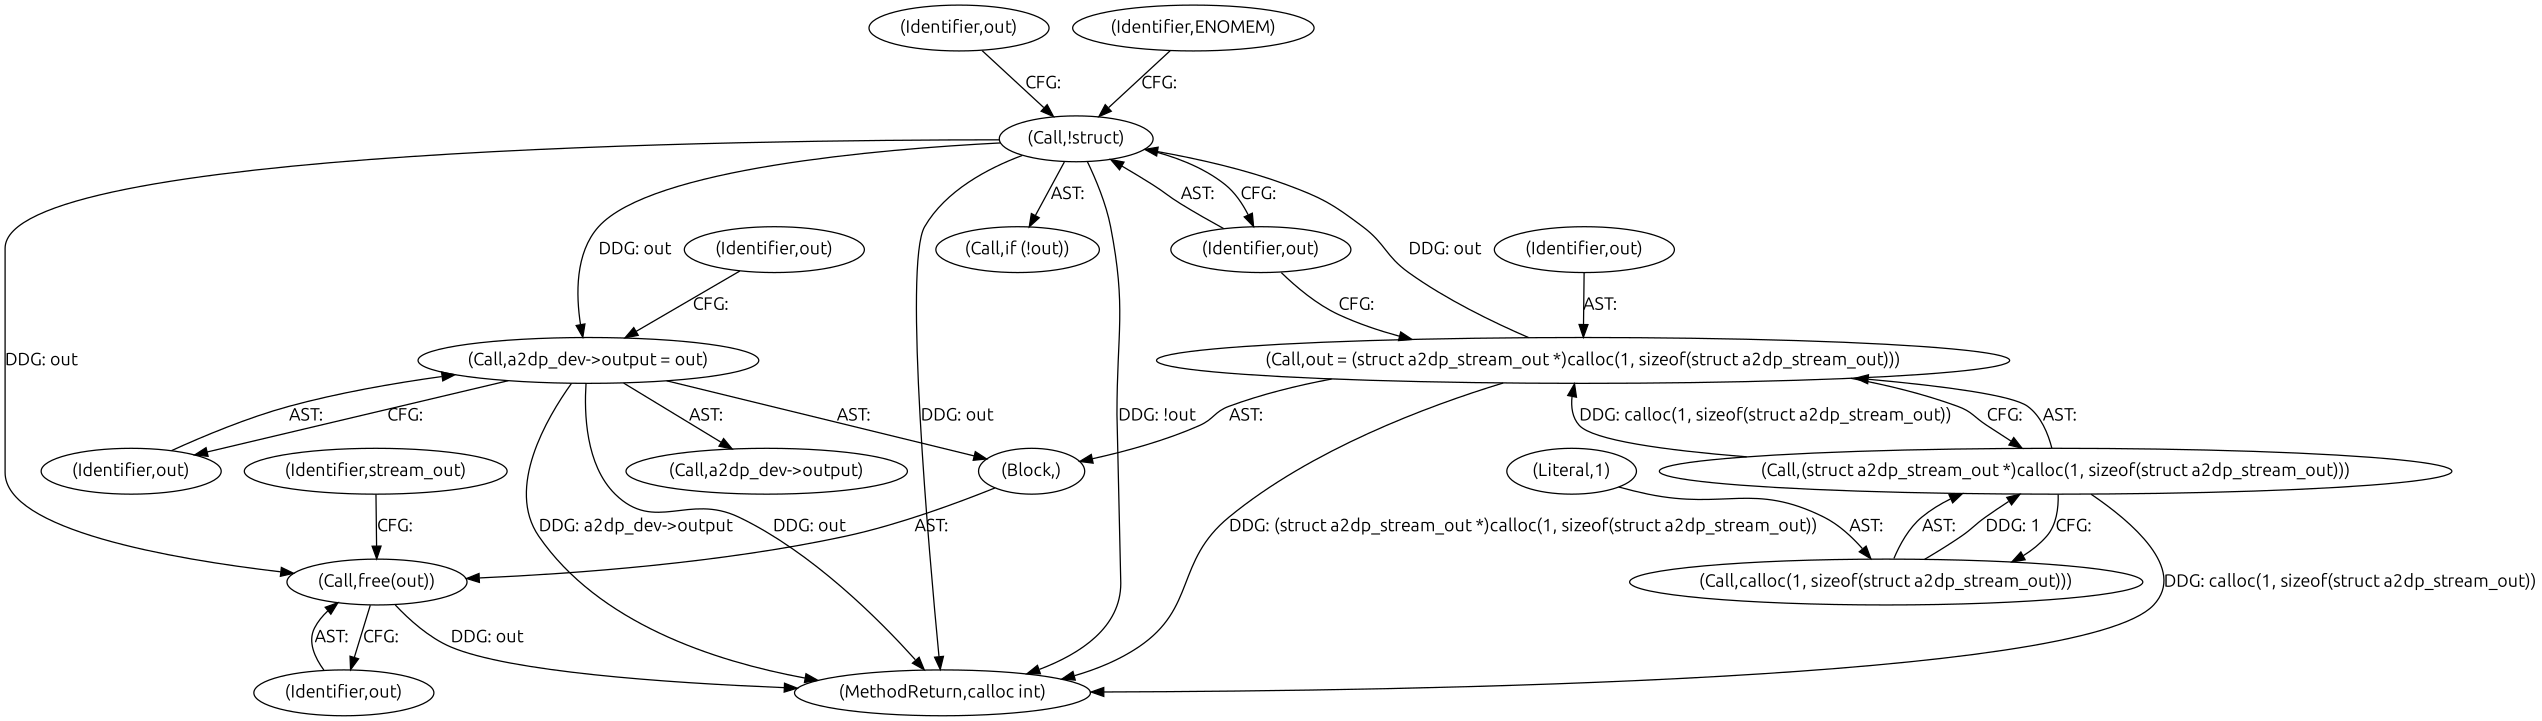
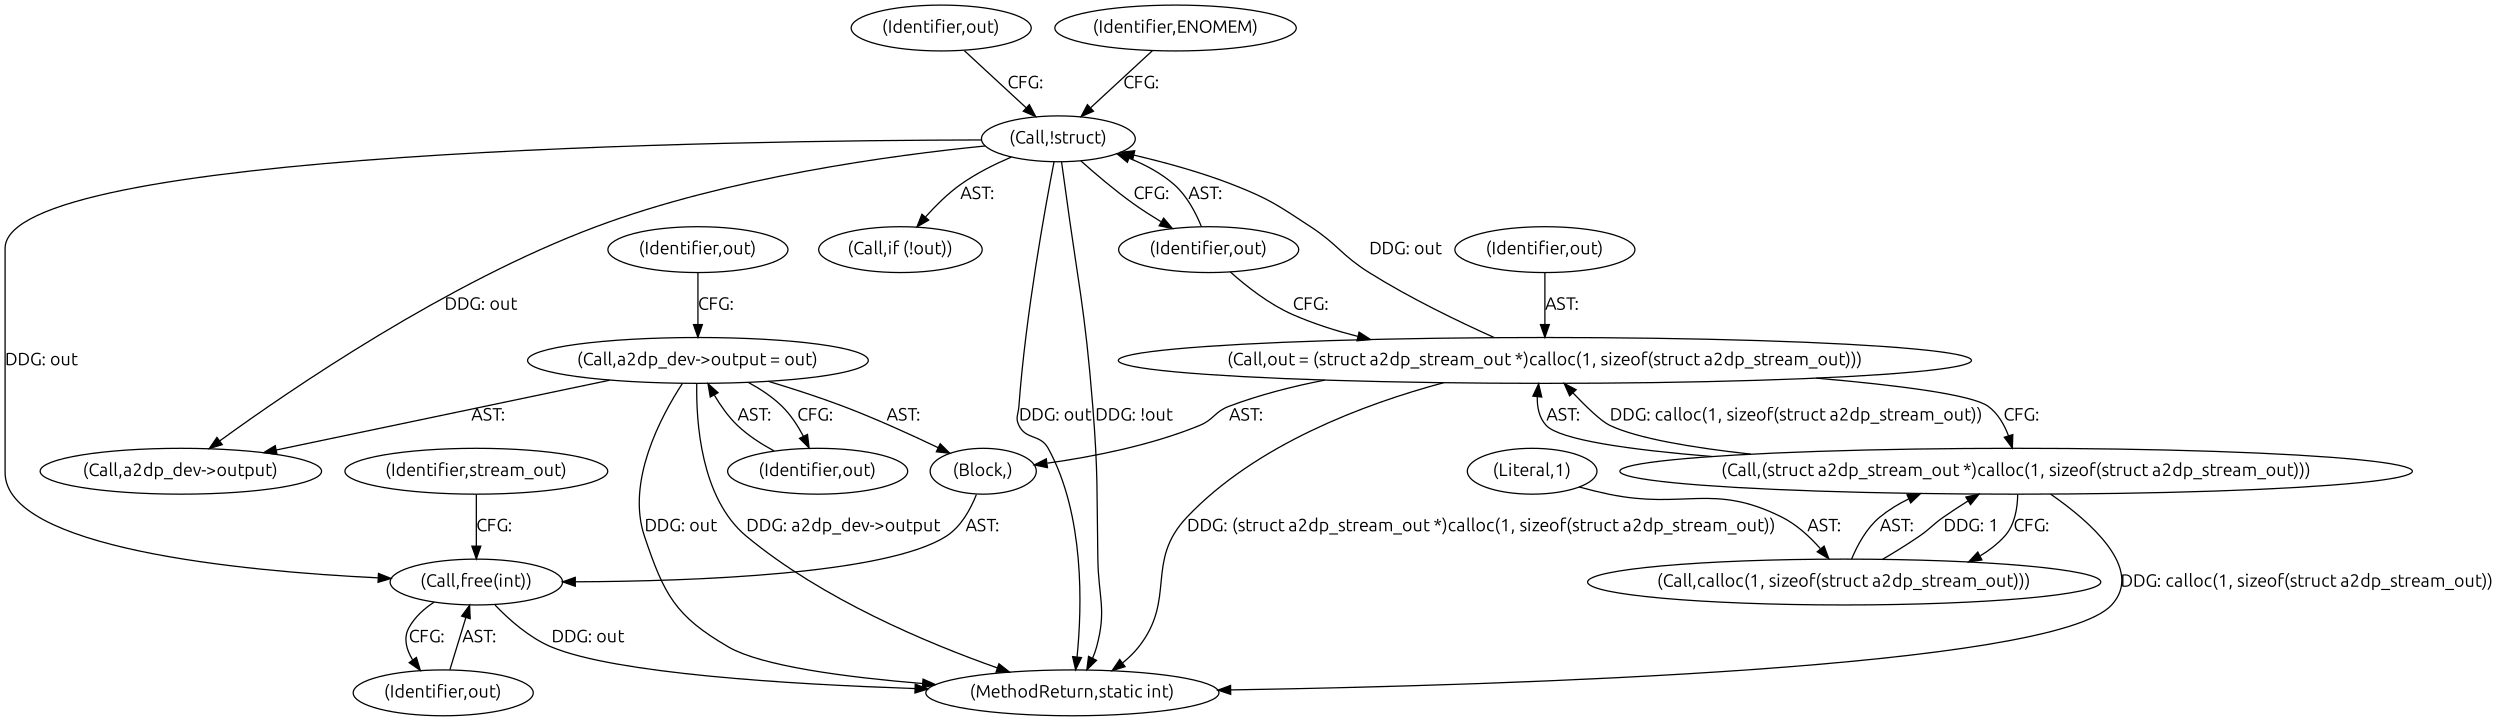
edge "(Call,!struct)" -> "(Call,a2dp_dev->output = out)": now "(Call,!struct)" -> "(Call,a2dp_dev->output)"
node "(Call,free(out))": label "(Call,free(out))" -> "(Call,free(int))"
node "(MethodReturn,calloc int)": label "(MethodReturn,calloc int)" -> "(MethodReturn,static int)"
